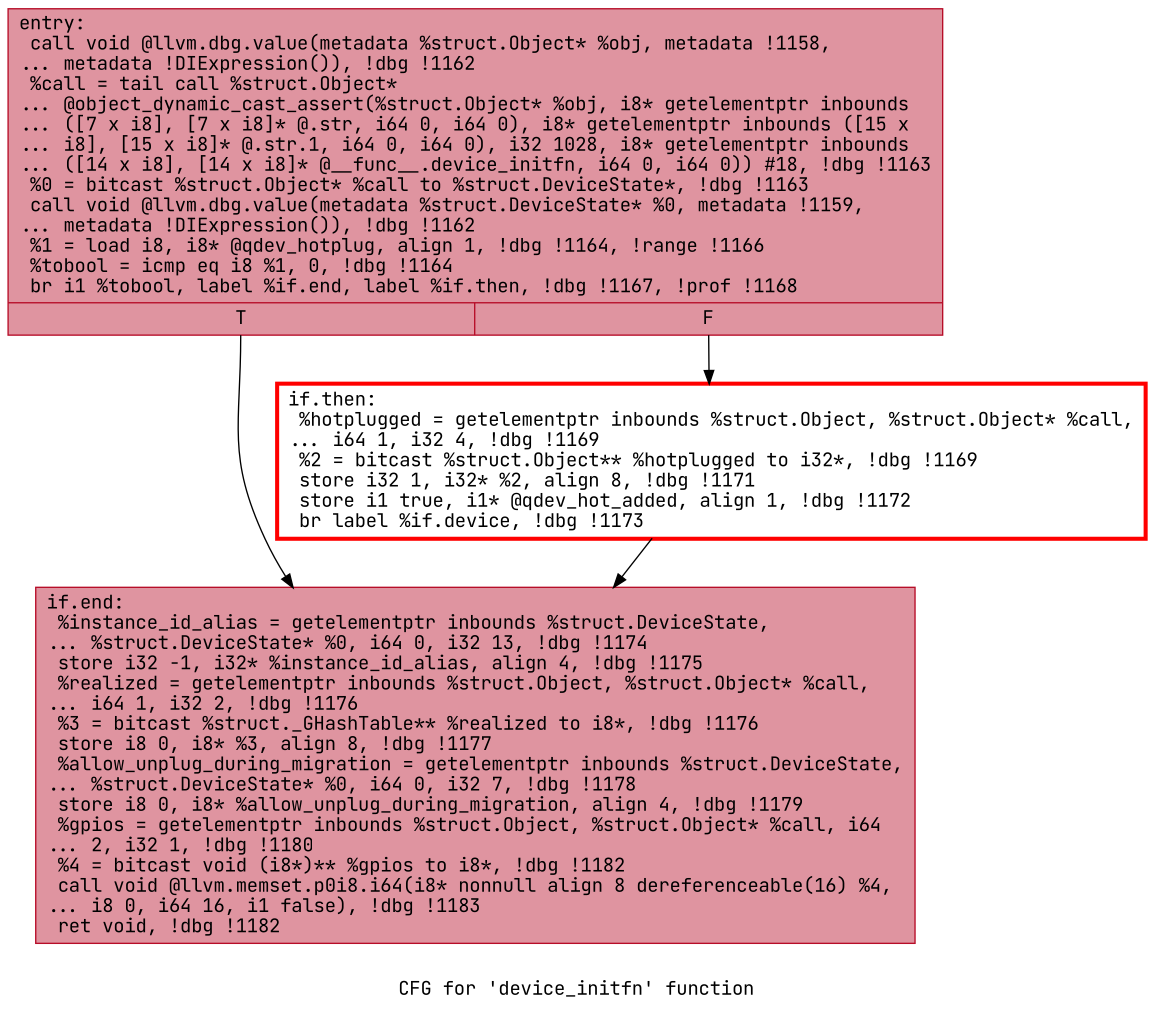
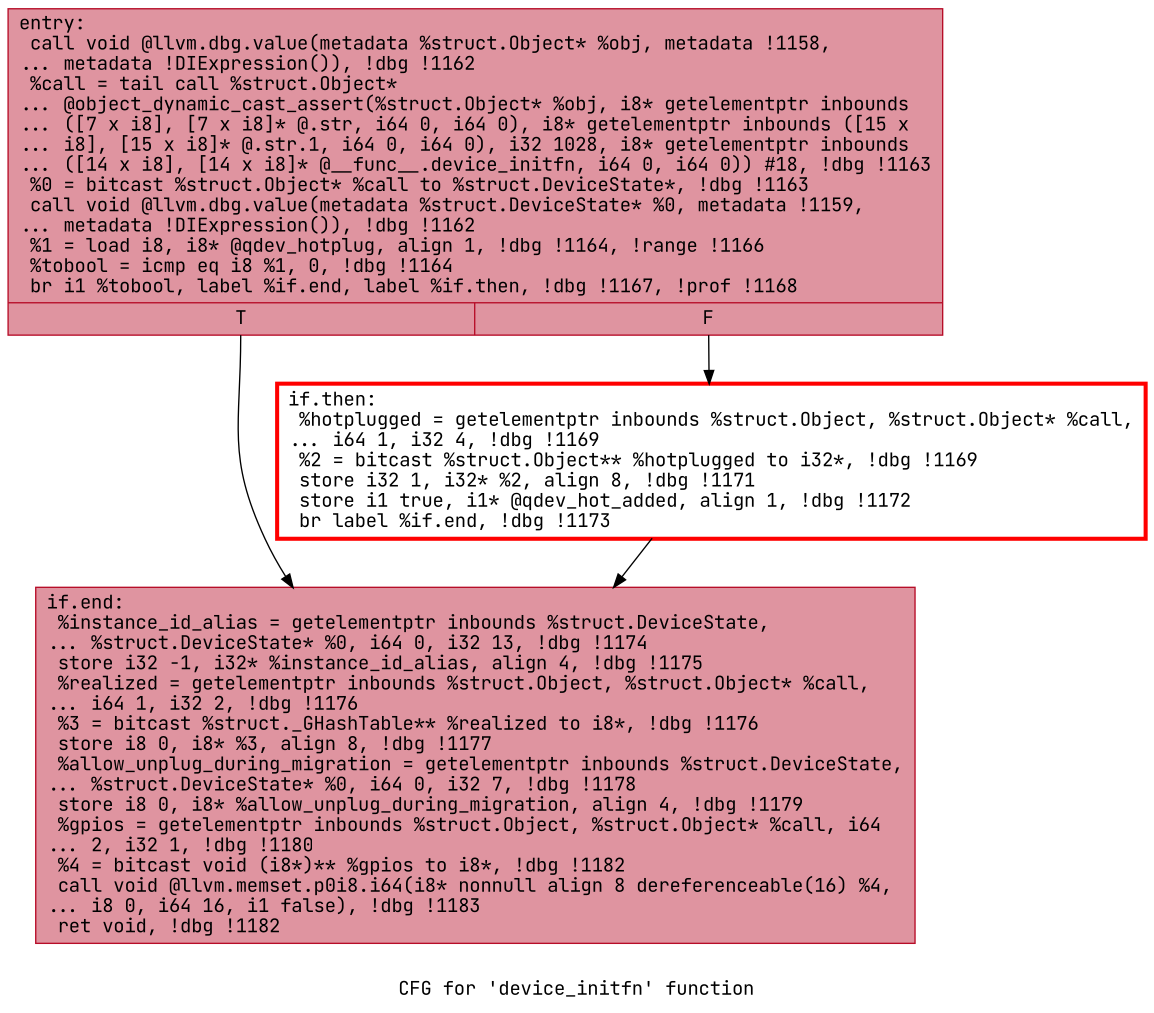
node "if.then:": text "br label %if.device, !dbg !1173" -> "br label %if.end, !dbg !1173"
